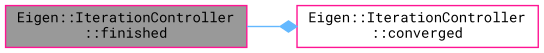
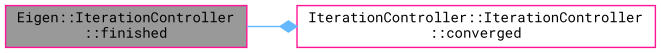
node "Eigen::IterationController ::converged": label "Eigen::IterationController ::converged" -> "IterationController::IterationController ::converged"
